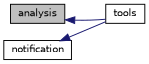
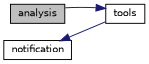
edge "tools" -> "analysis": reversed
